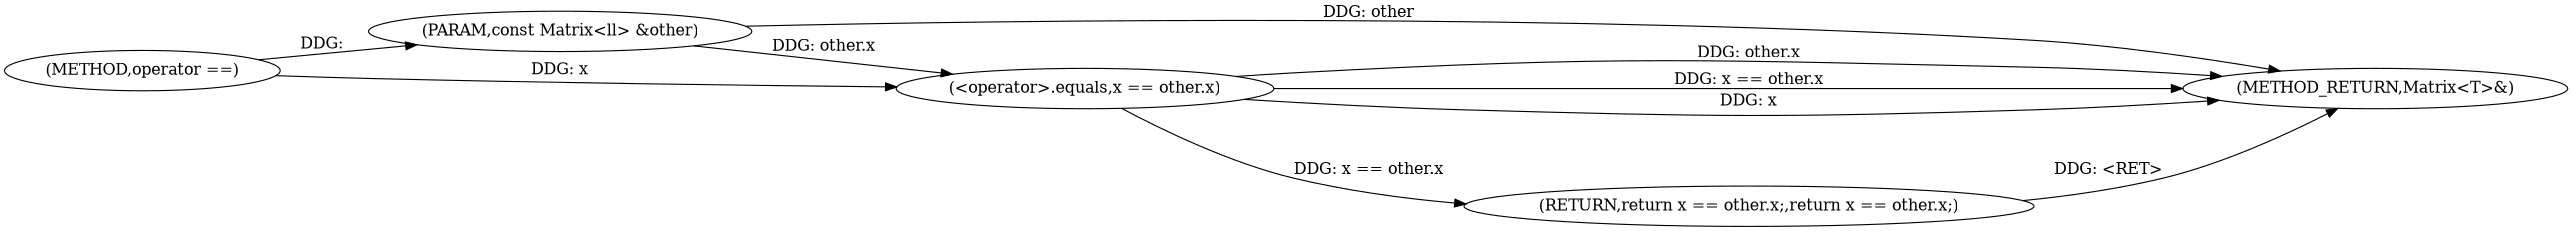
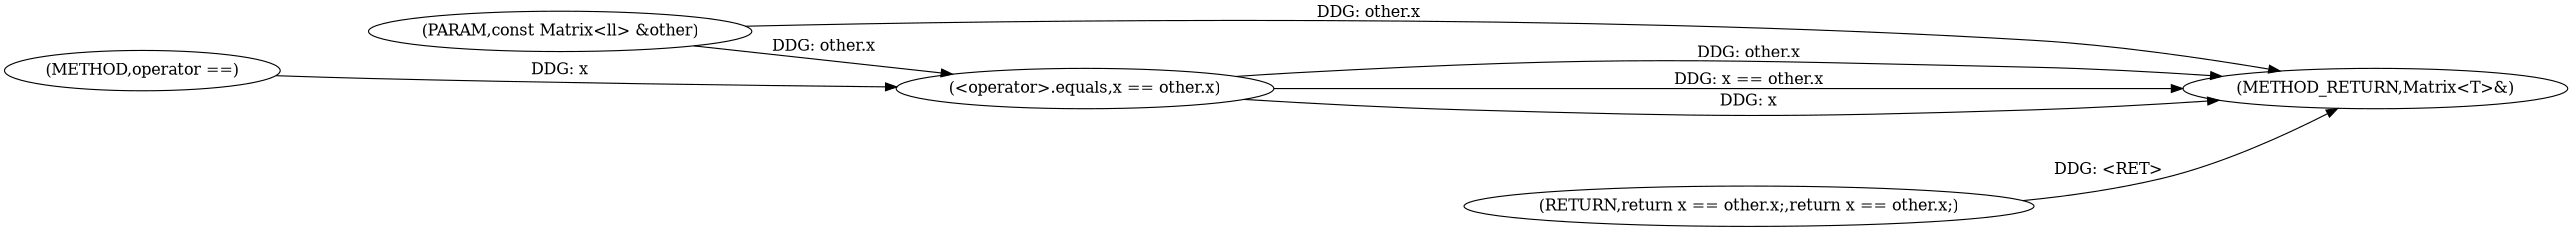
edge "(PARAM,const Matrix<ll> &other)" -> "(METHOD_RETURN,Matrix<T>&)": label "DDG: other" -> "DDG: other.x"
edge "(METHOD,operator ==)" -> "(PARAM,const Matrix<ll> &other)": removed, label "DDG:"
edge "(<operator>.equals,x == other.x)" -> "(RETURN,return x == other.x;,return x == other.x;)": removed, label "DDG: x == other.x"
